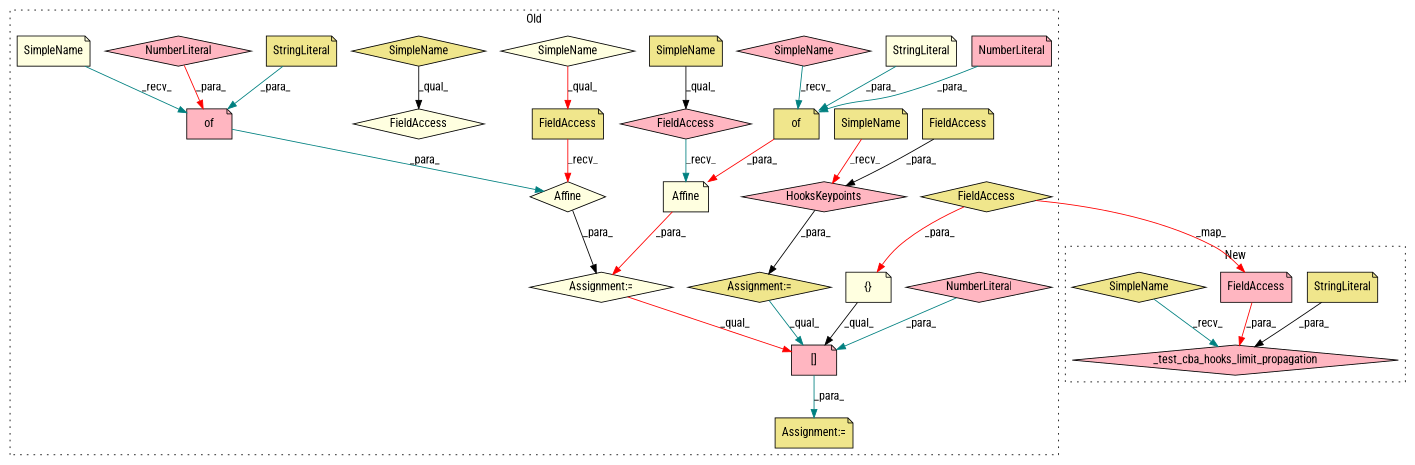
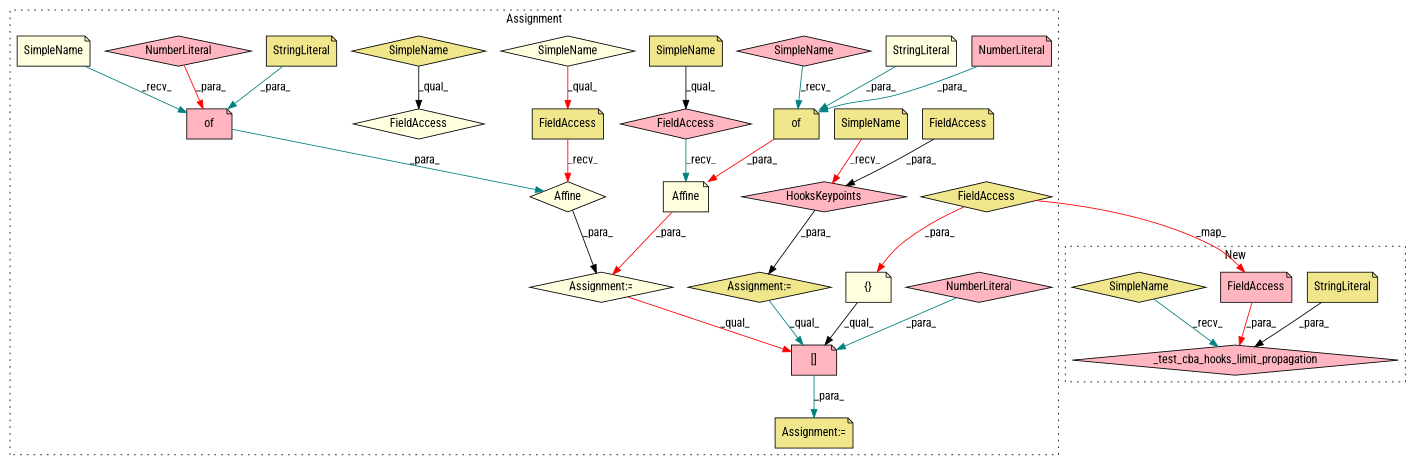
cluster "Old": label "Old" -> "Assignment"
